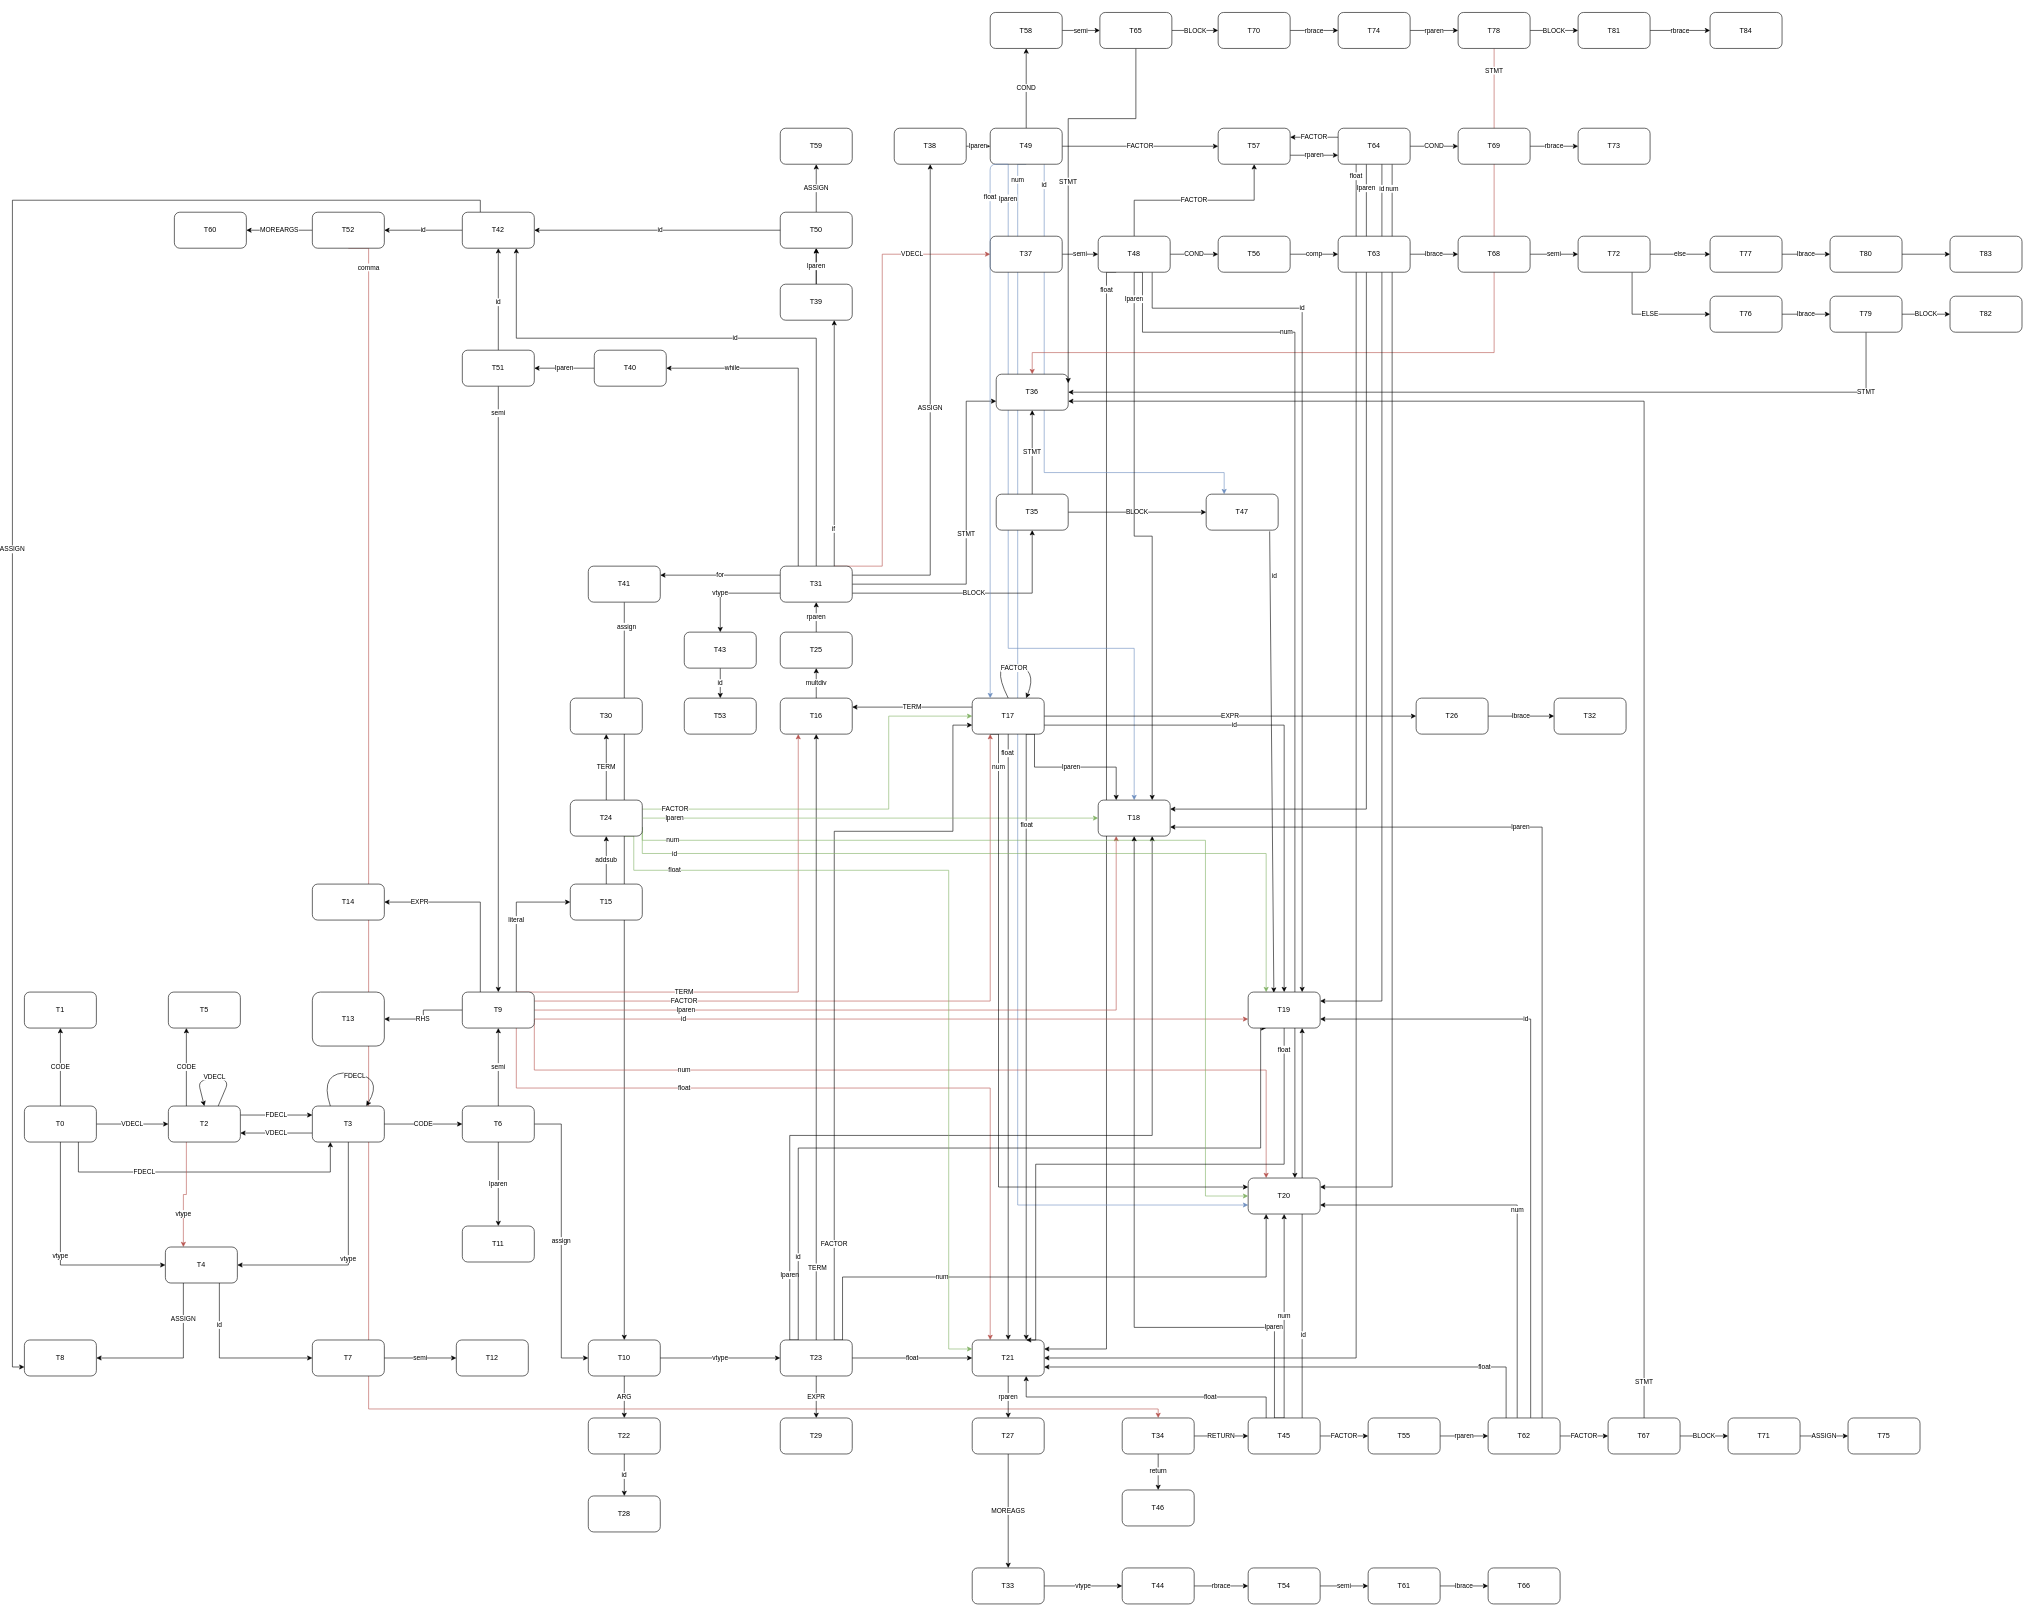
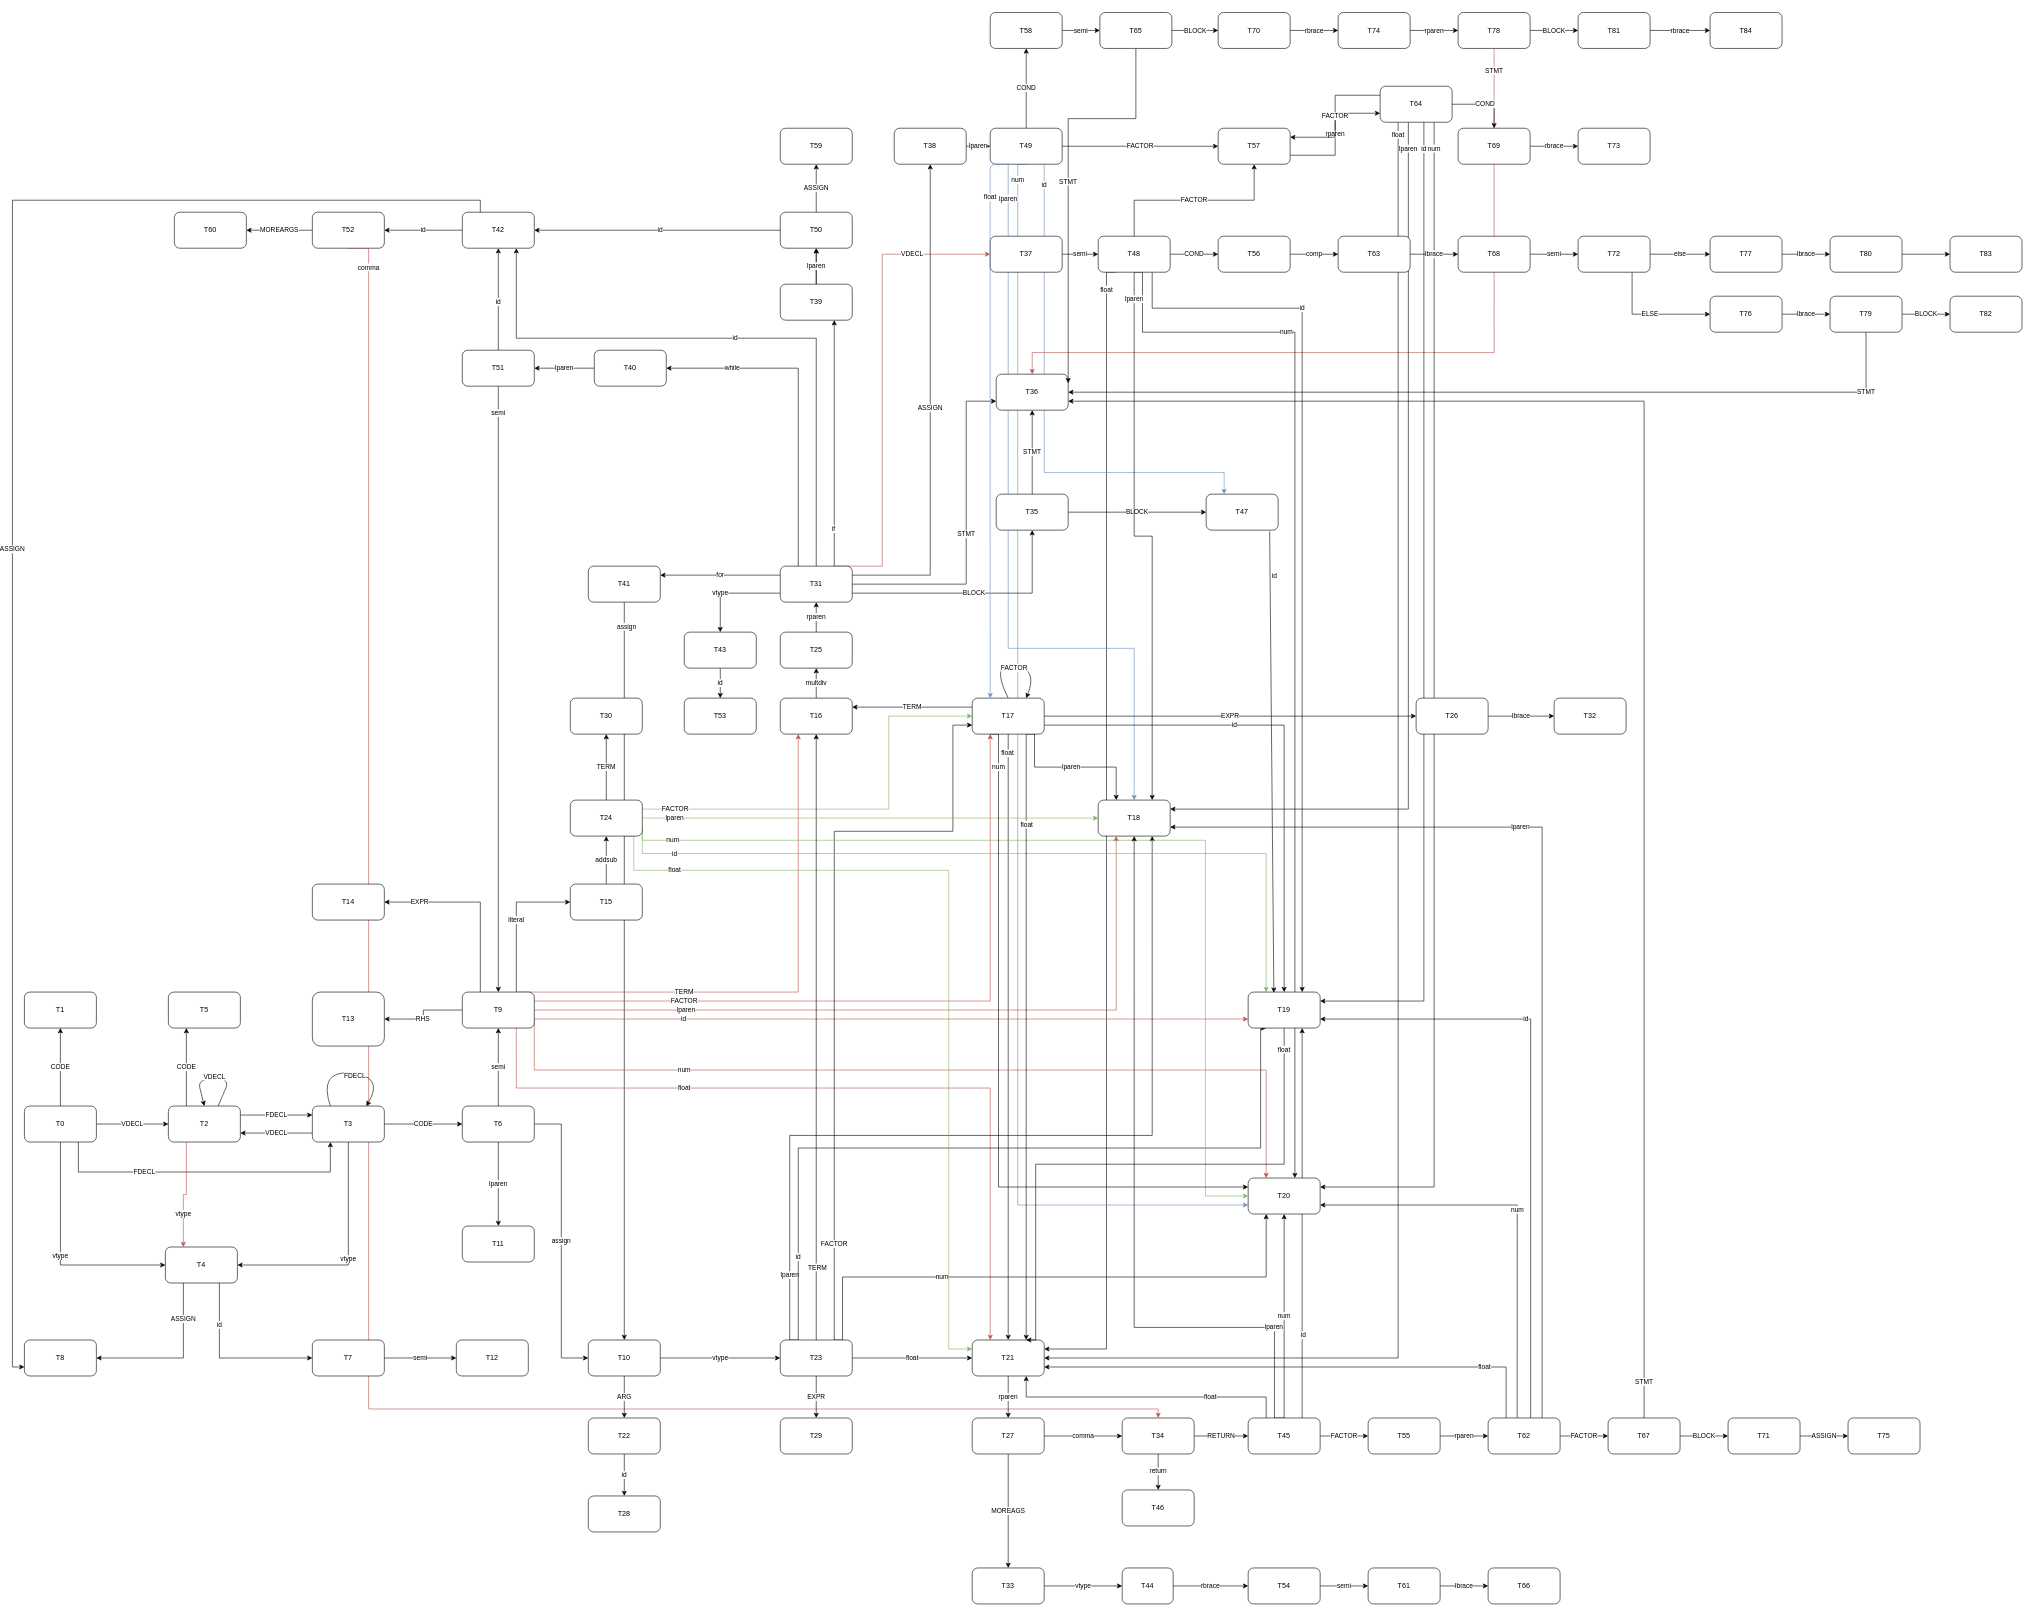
node "T64": moved (1374, 146) -> (1416, 104)
edge "T27" -> "T34": added, label "comma"
node "T44": size 72x36 -> 51x36
